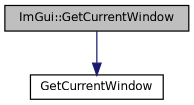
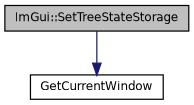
node "ImGui::GetCurrentWindow": label "ImGui::GetCurrentWindow" -> "ImGui::SetTreeStateStorage"
